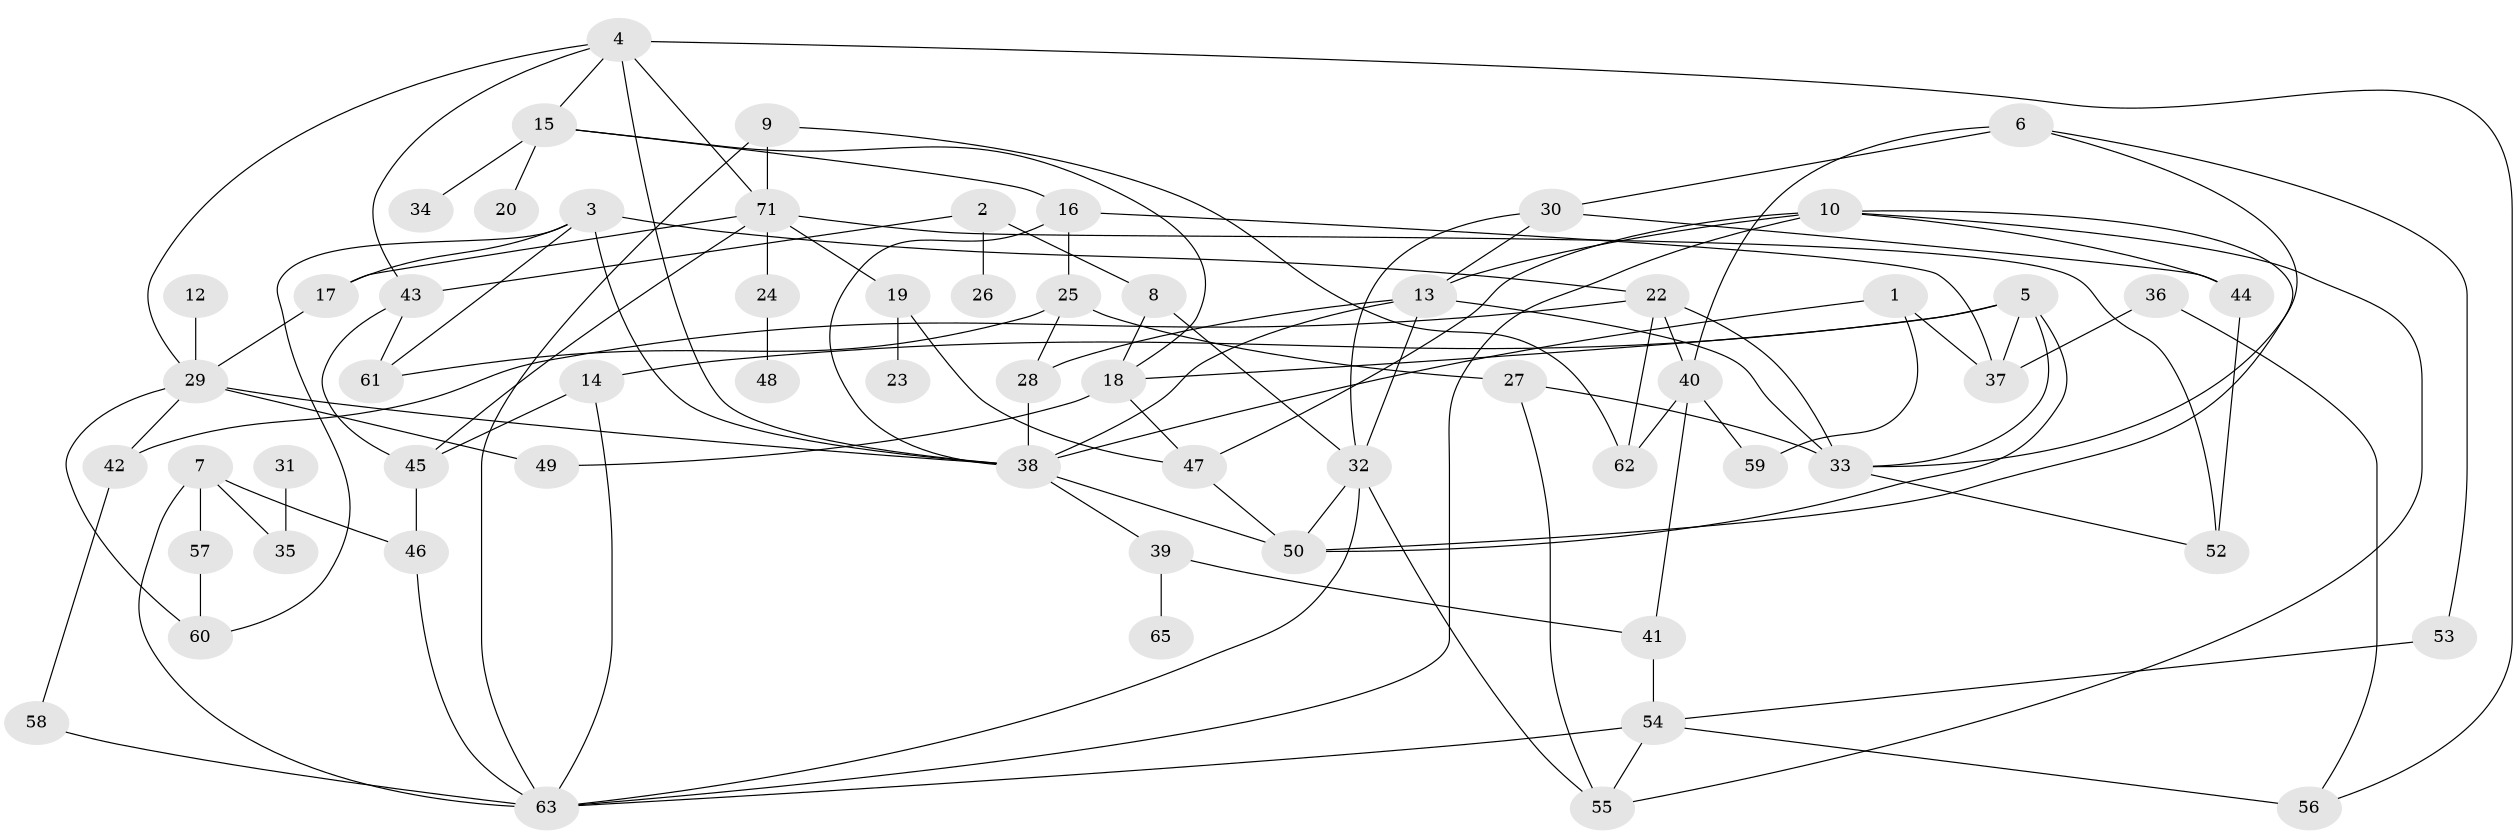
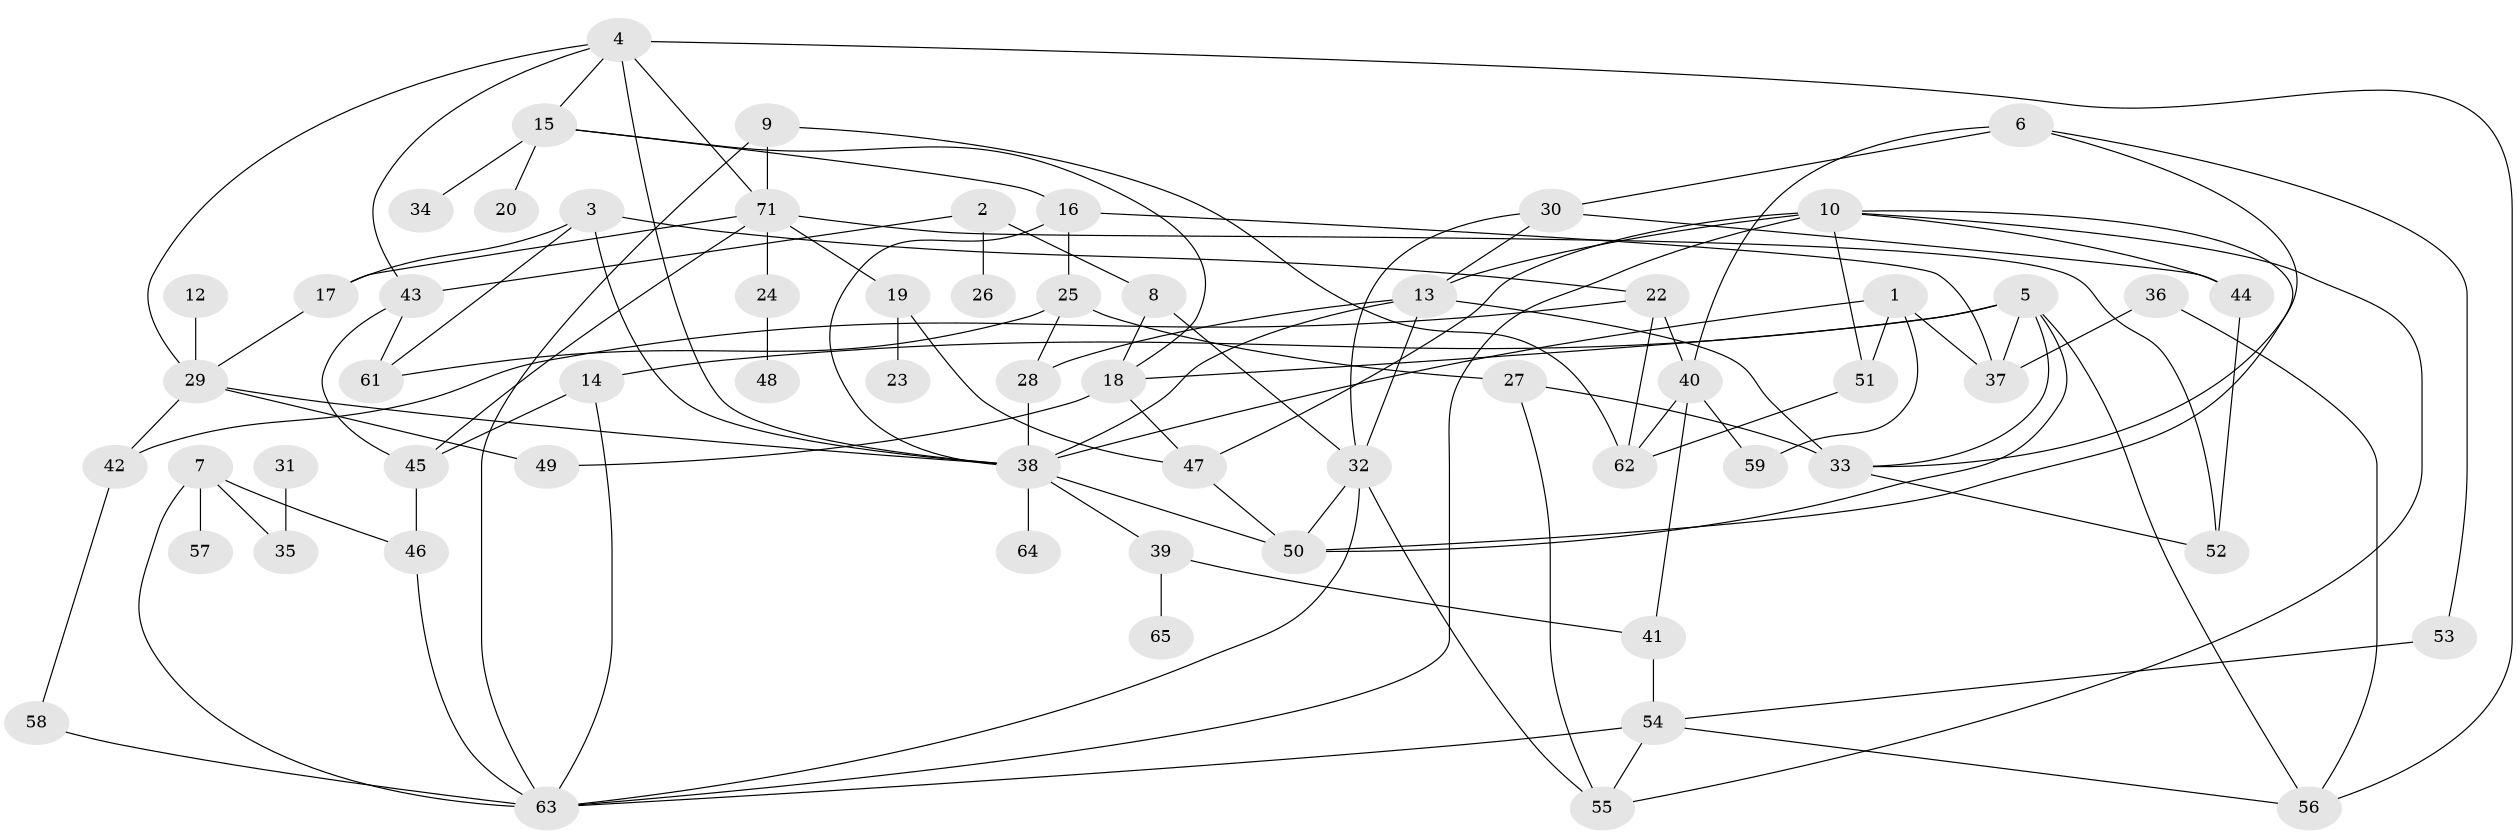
edge "22" -- "33": removed
node "51": added
node "64": added
edge "5" -- "56": added
node "60": removed
